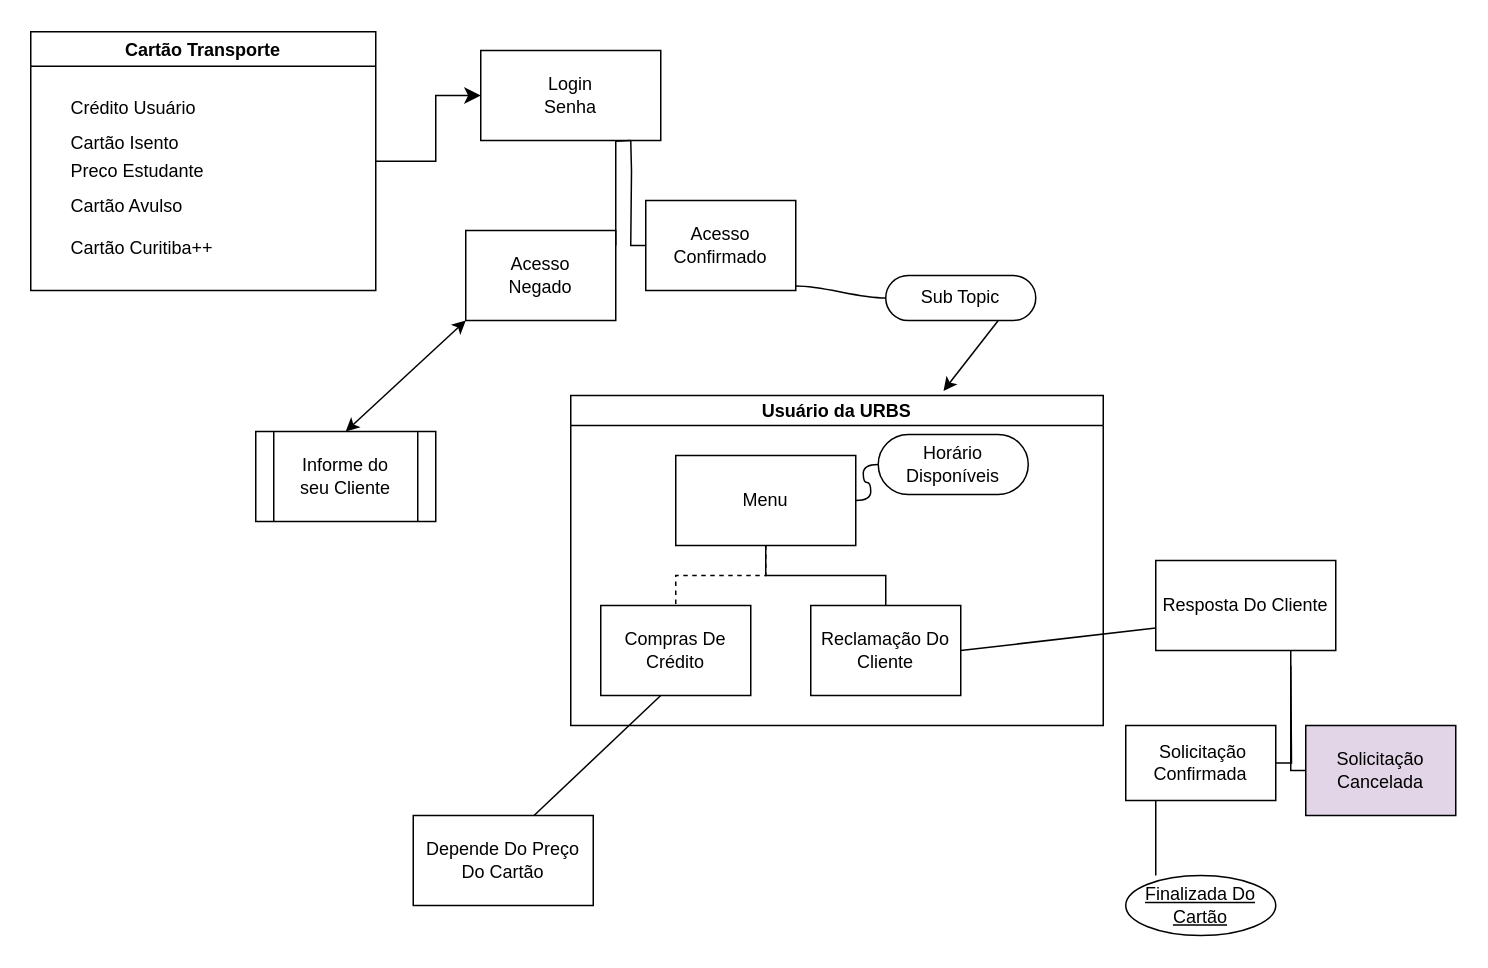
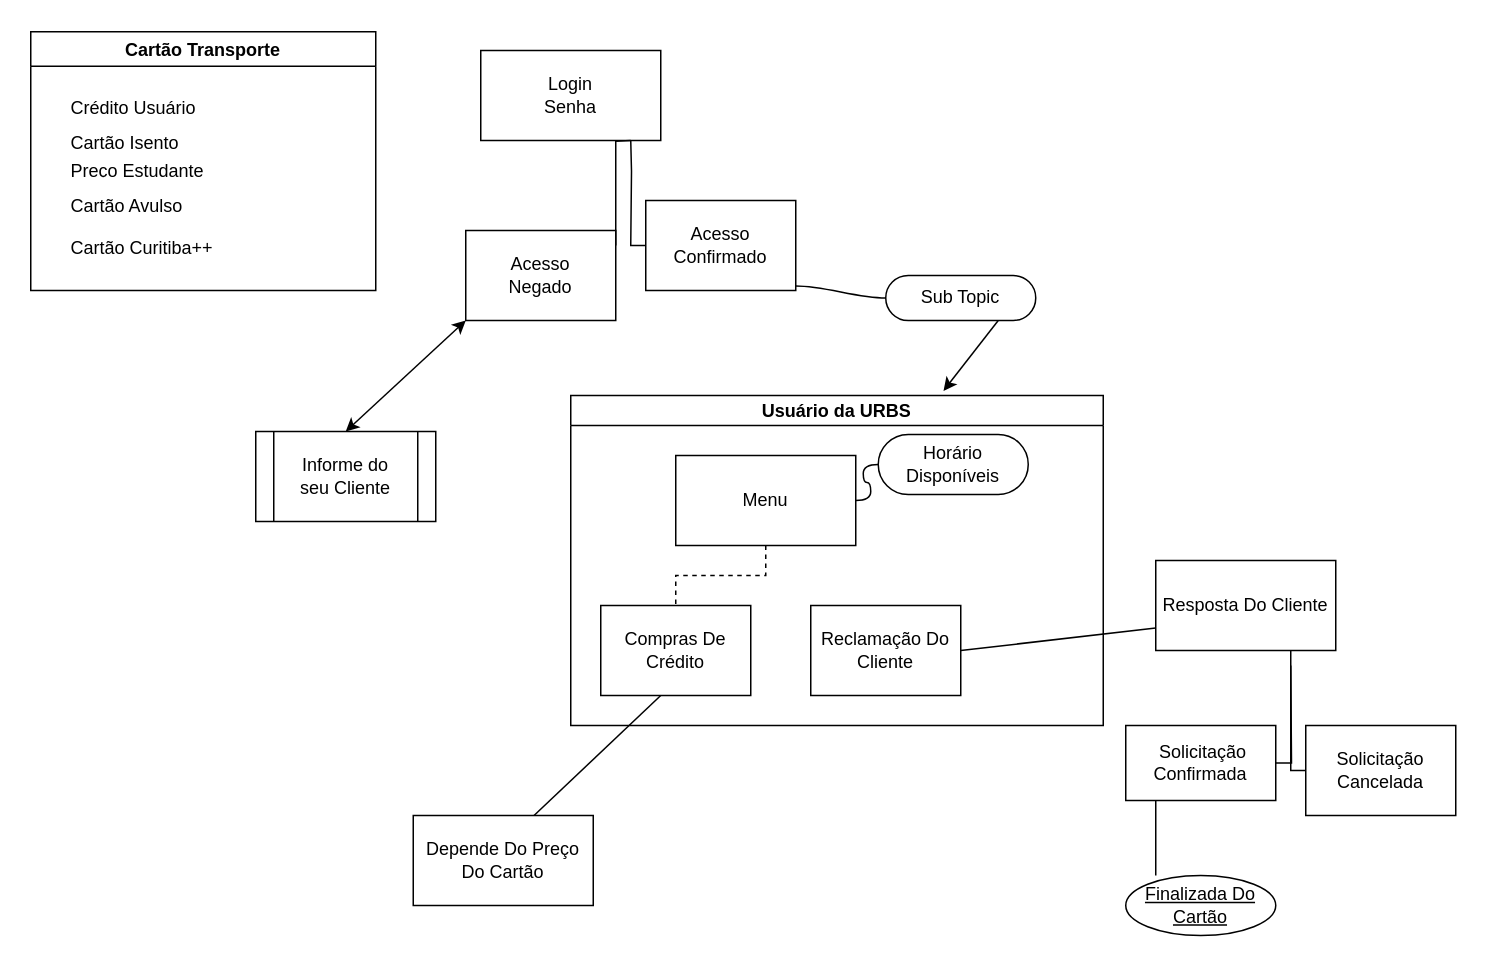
edge "Cartão Transporte" -> "Login Senha": removed
edge "Menu" -- "Reclamação Do Cliente": removed
node "Solicitação Cancelada": fillcolor #e1d5e7 -> #ffffff
